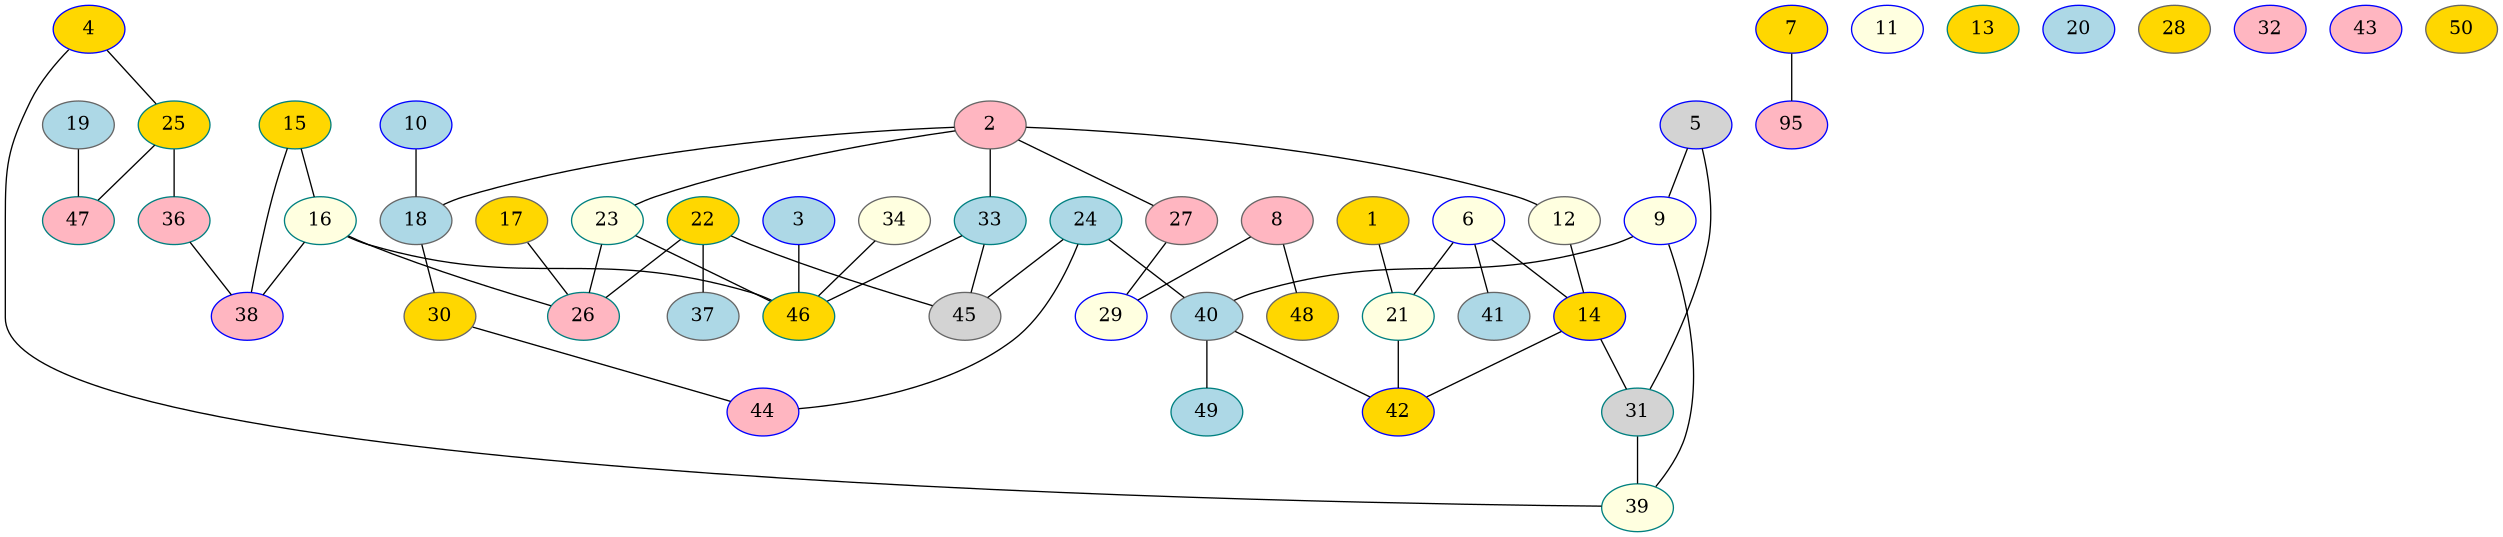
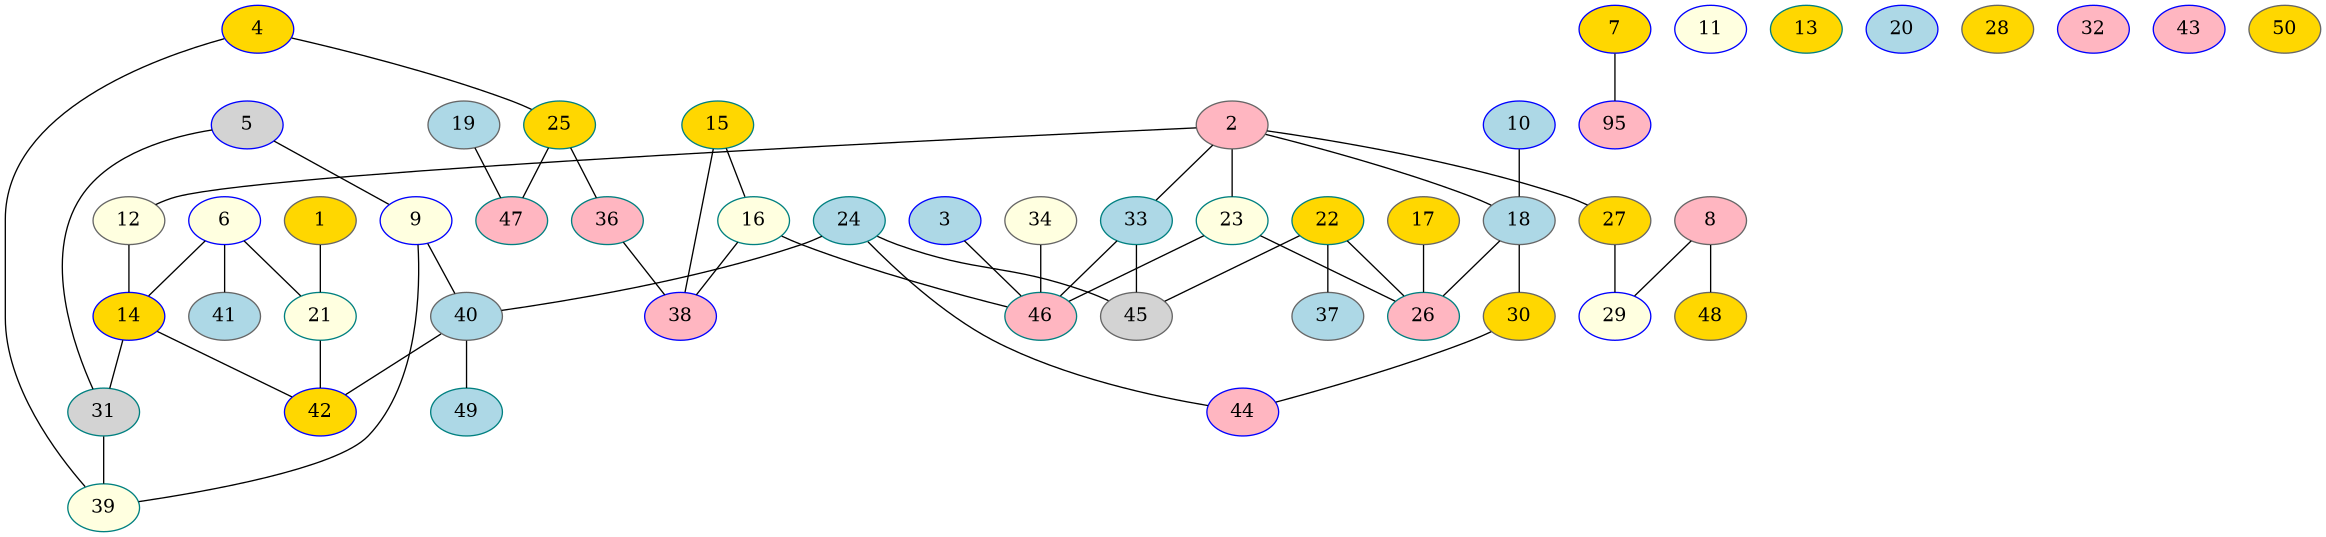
node "27": fillcolor lightpink -> gold
edge "16" -- "26": now "18" -- "26"
node "46": fillcolor gold -> lightpink
